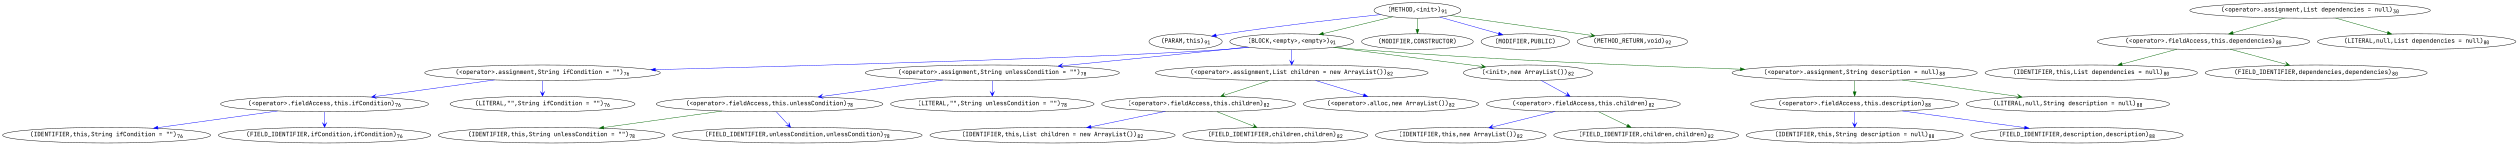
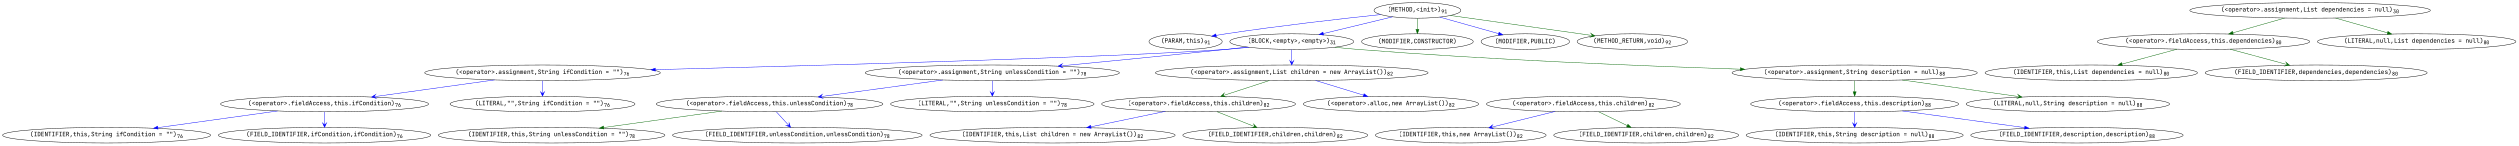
edge "(METHOD,<init>)" -> "(BLOCK,<empty>,<empty>)": color darkgreen -> blue
node "(BLOCK,<empty>,<empty>)": text "91" -> "31"
node "(<init>,new ArrayList())": removed
